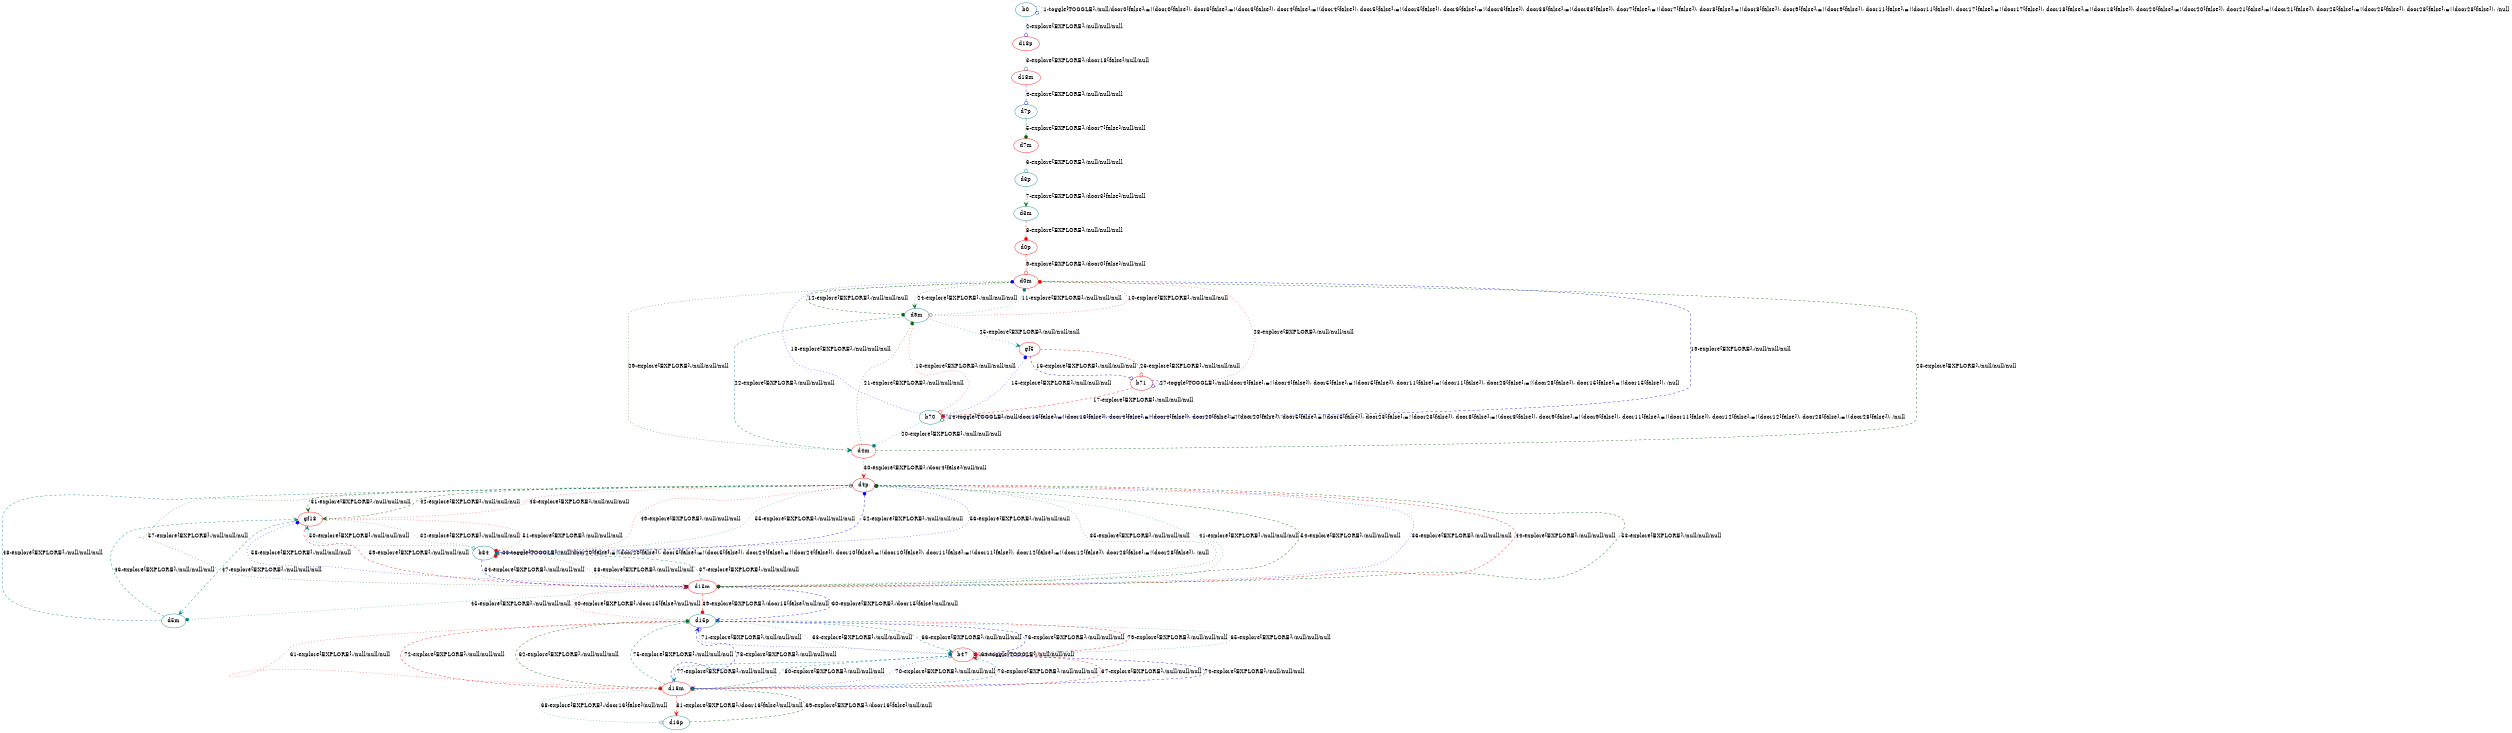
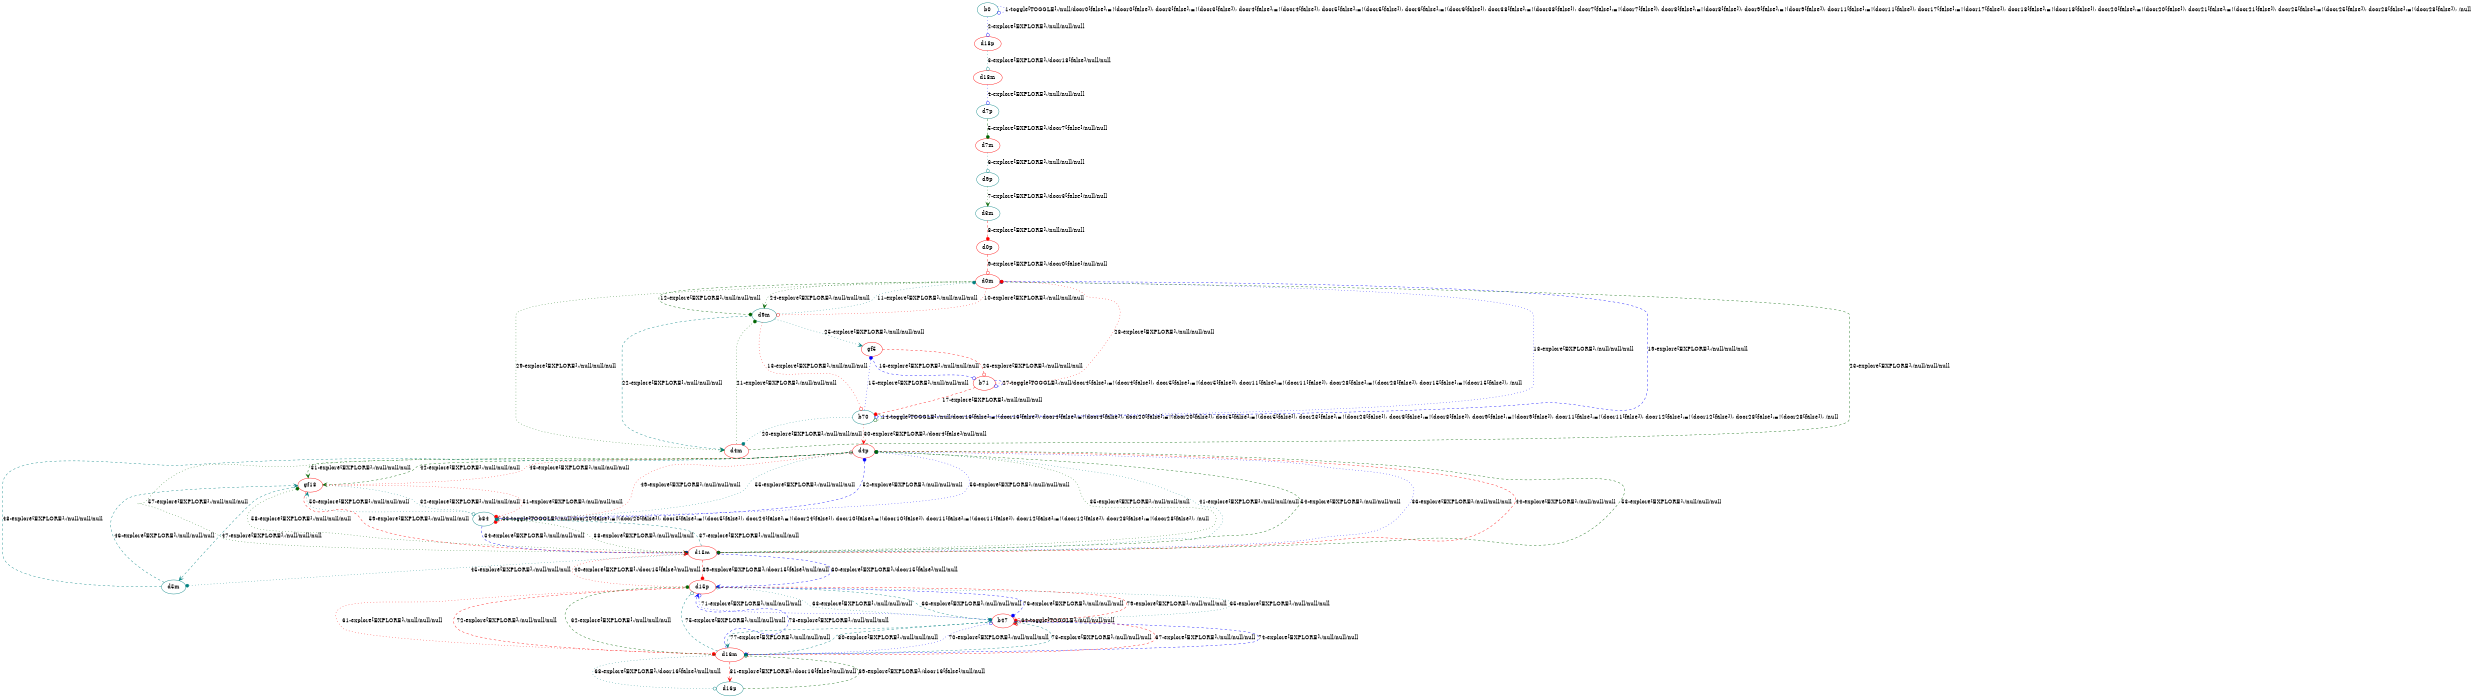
edge "d18m" -> "d7p": style dashed -> dotted
node "d3p": label "d3p" -> "d9p"
edge "d4m" -> "d4p": now "b70" -> "d4p"
edge "d15m" -> "gf18": color blue -> darkgreen
node "d15p": color teal -> red
